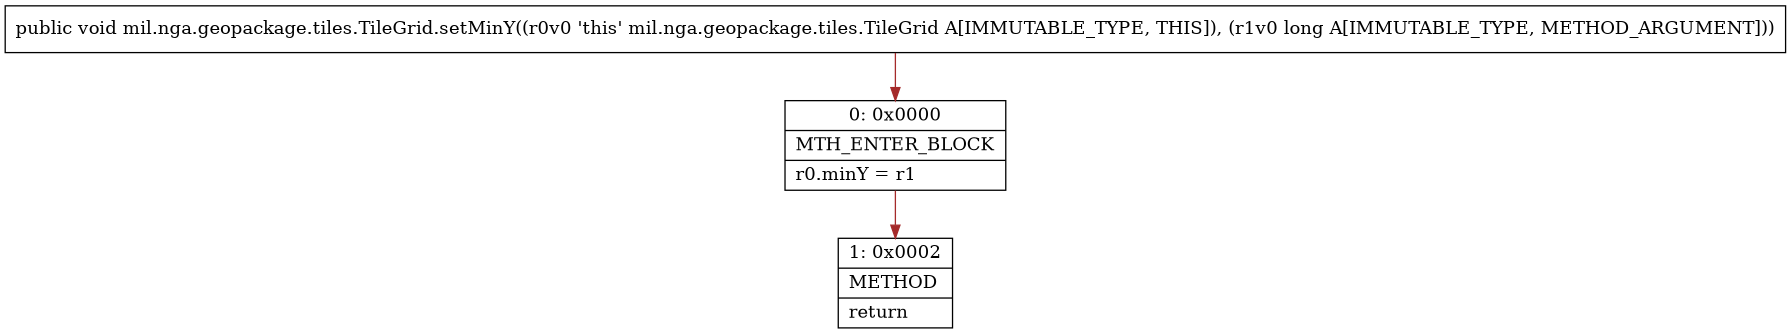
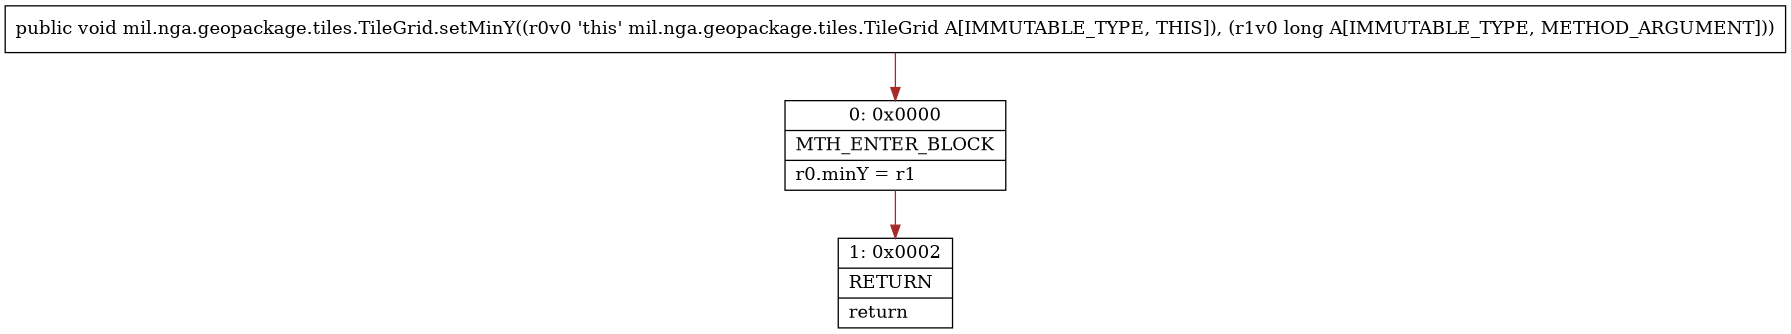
node "1: 0x0002": text "METHOD" -> "RETURN"
